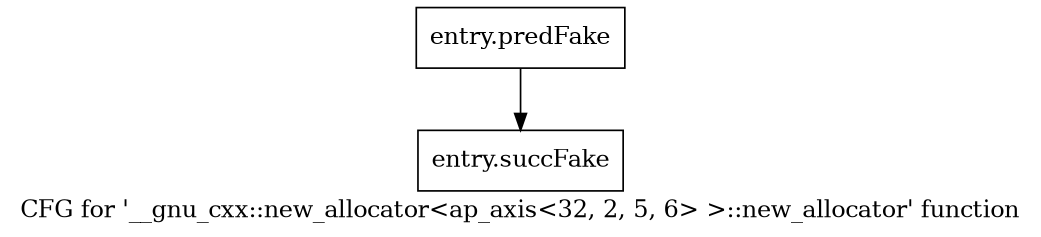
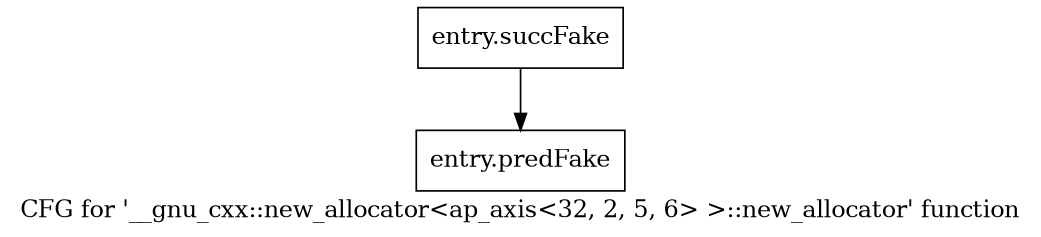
edge "entry.predFake" -> "entry.succFake": reversed
